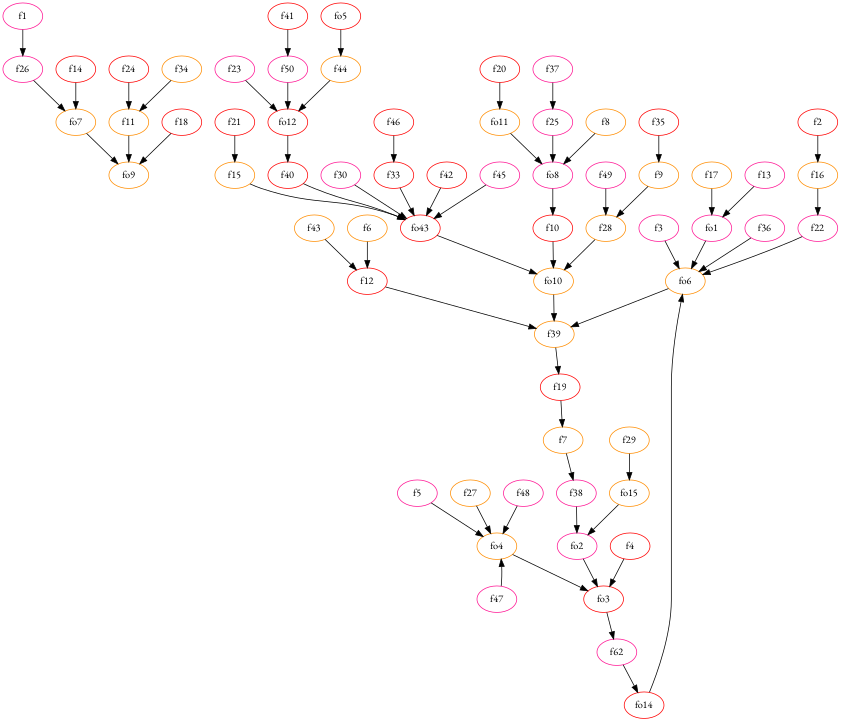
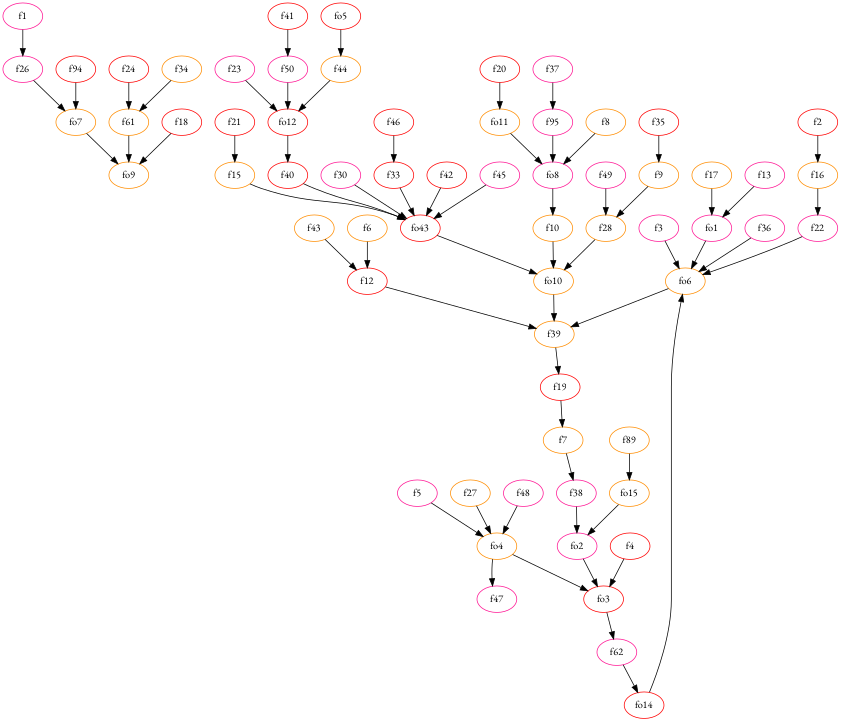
node "f14": label "f14" -> "f94"
node "f11": label "f11" -> "f61"
node "f25": label "f25" -> "f95"
node "f10": color red -> darkorange
node "f29": label "f29" -> "f89"
edge "f47" -> "fo4": reversed
